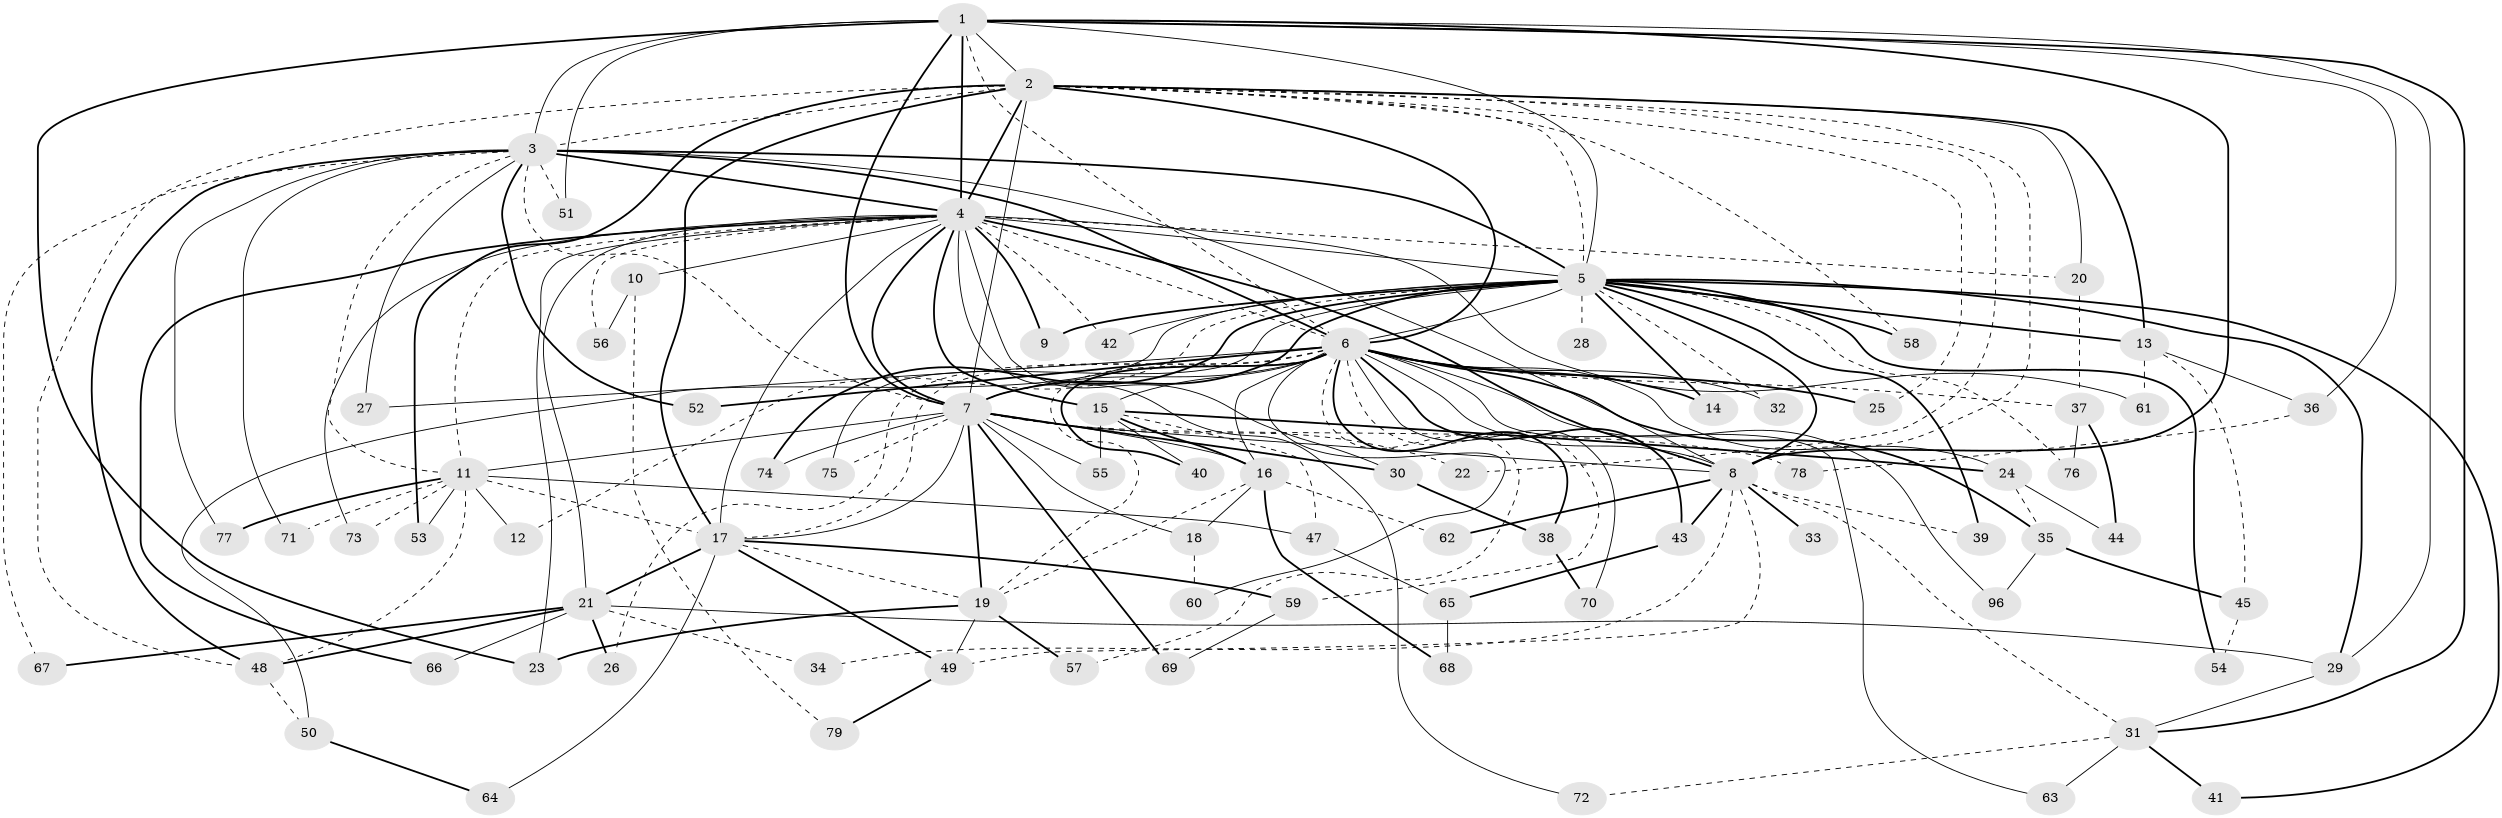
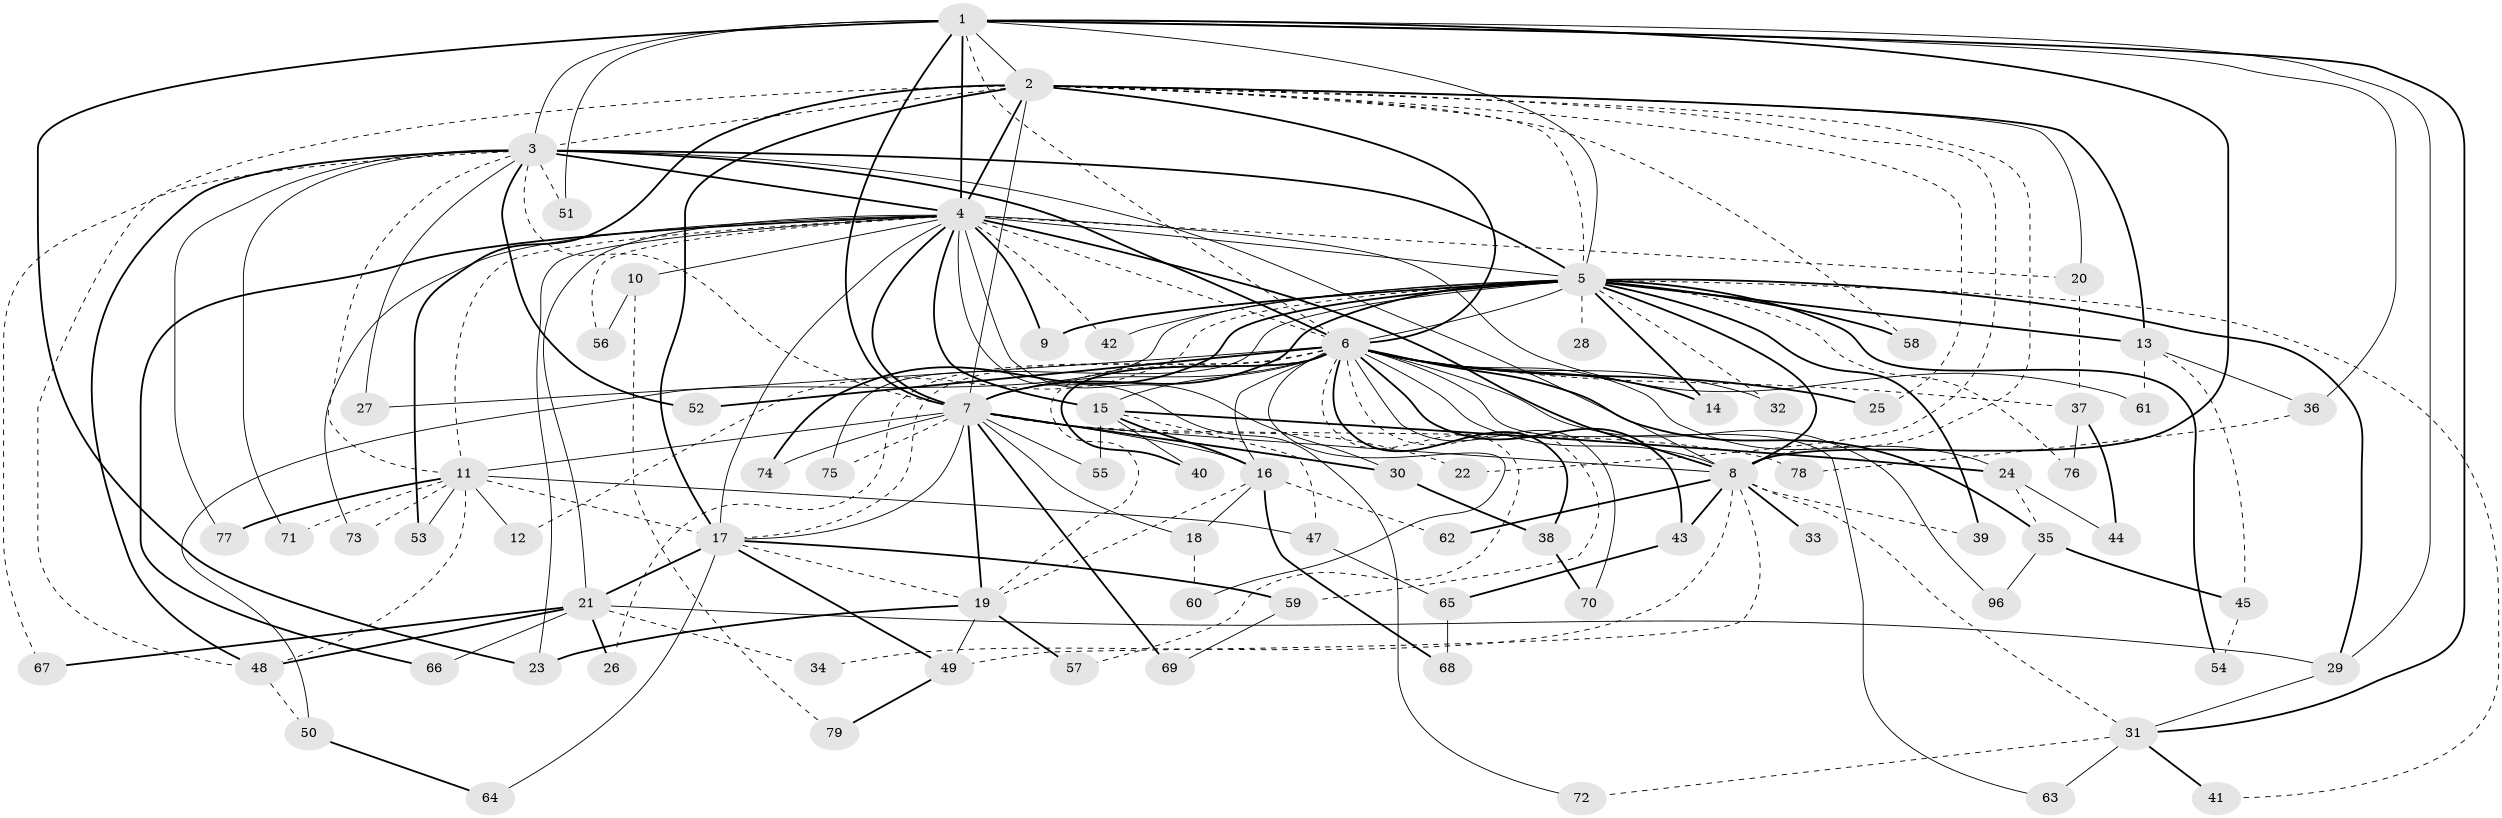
edge "5" -- "41": style bold -> dashed
